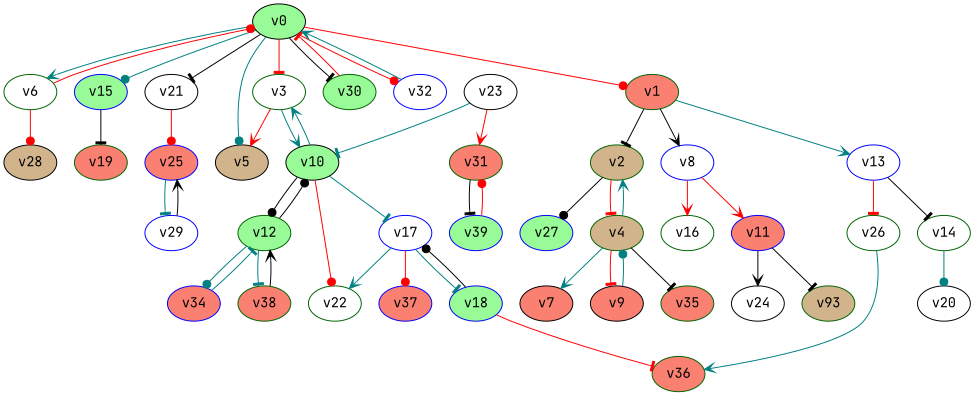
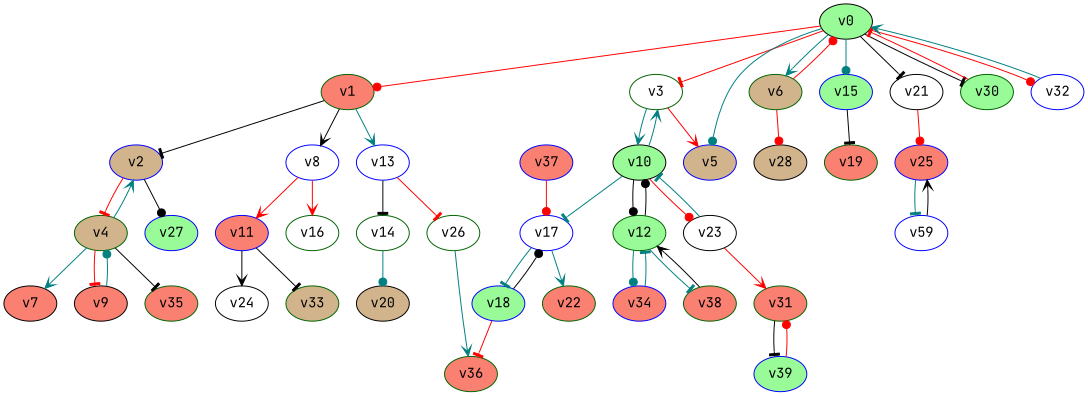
node "v6": fillcolor white -> tan
node "v5": color black -> blue
node "v2": color darkgreen -> blue
edge "v10" -> "v22": now "v10" -> "v23"
node "v29": label "v29" -> "v59"
edge "v17" -> "v37": reversed
node "v22": fillcolor white -> salmon
node "v93": label "v93" -> "v33"
node "v20": fillcolor white -> tan
